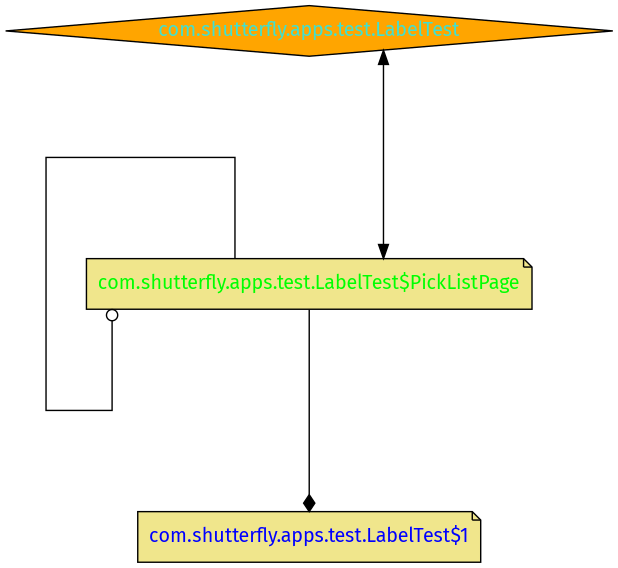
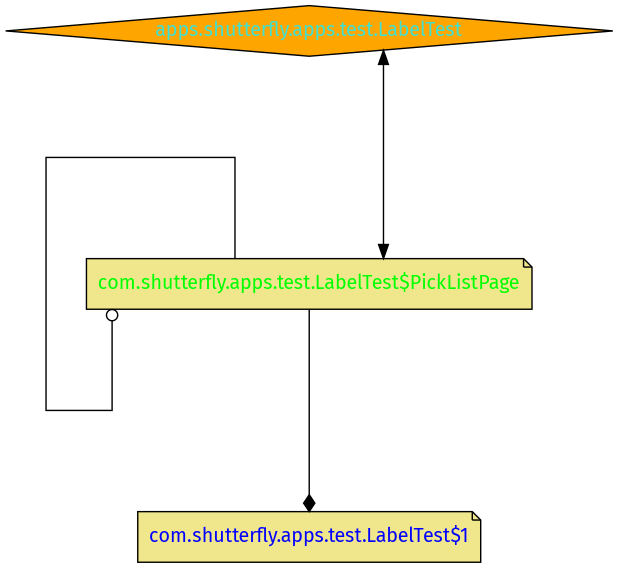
node "com.shutterfly.apps.test.LabelTest": label "com.shutterfly.apps.test.LabelTest" -> "apps.shutterfly.apps.test.LabelTest"
